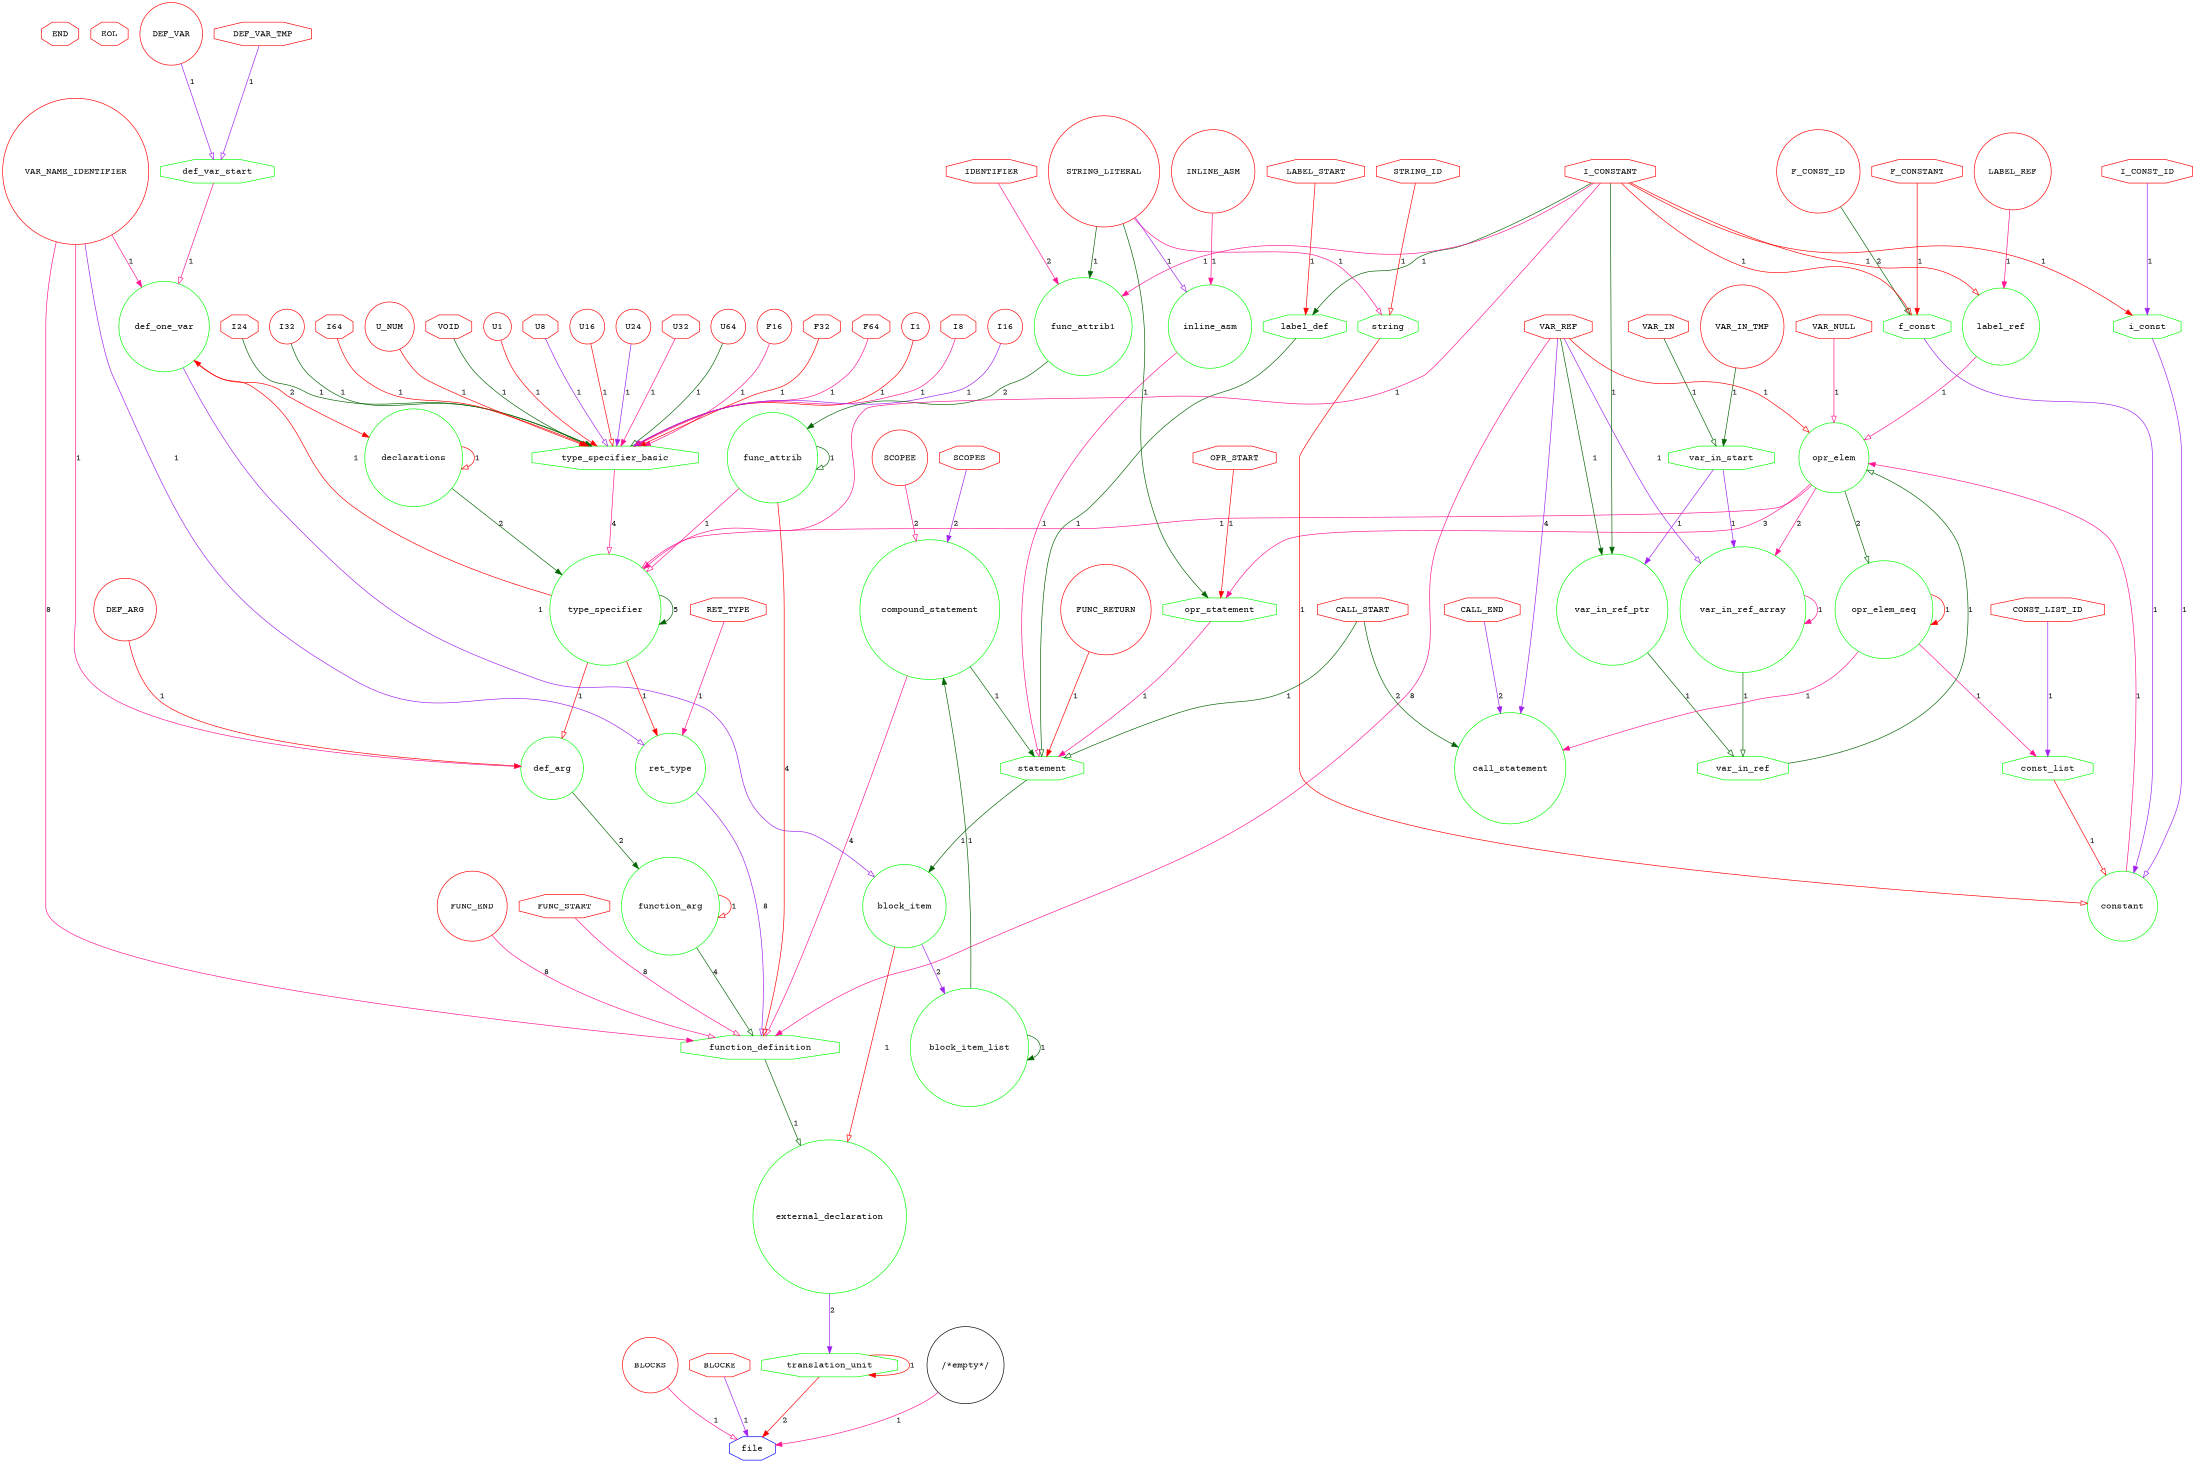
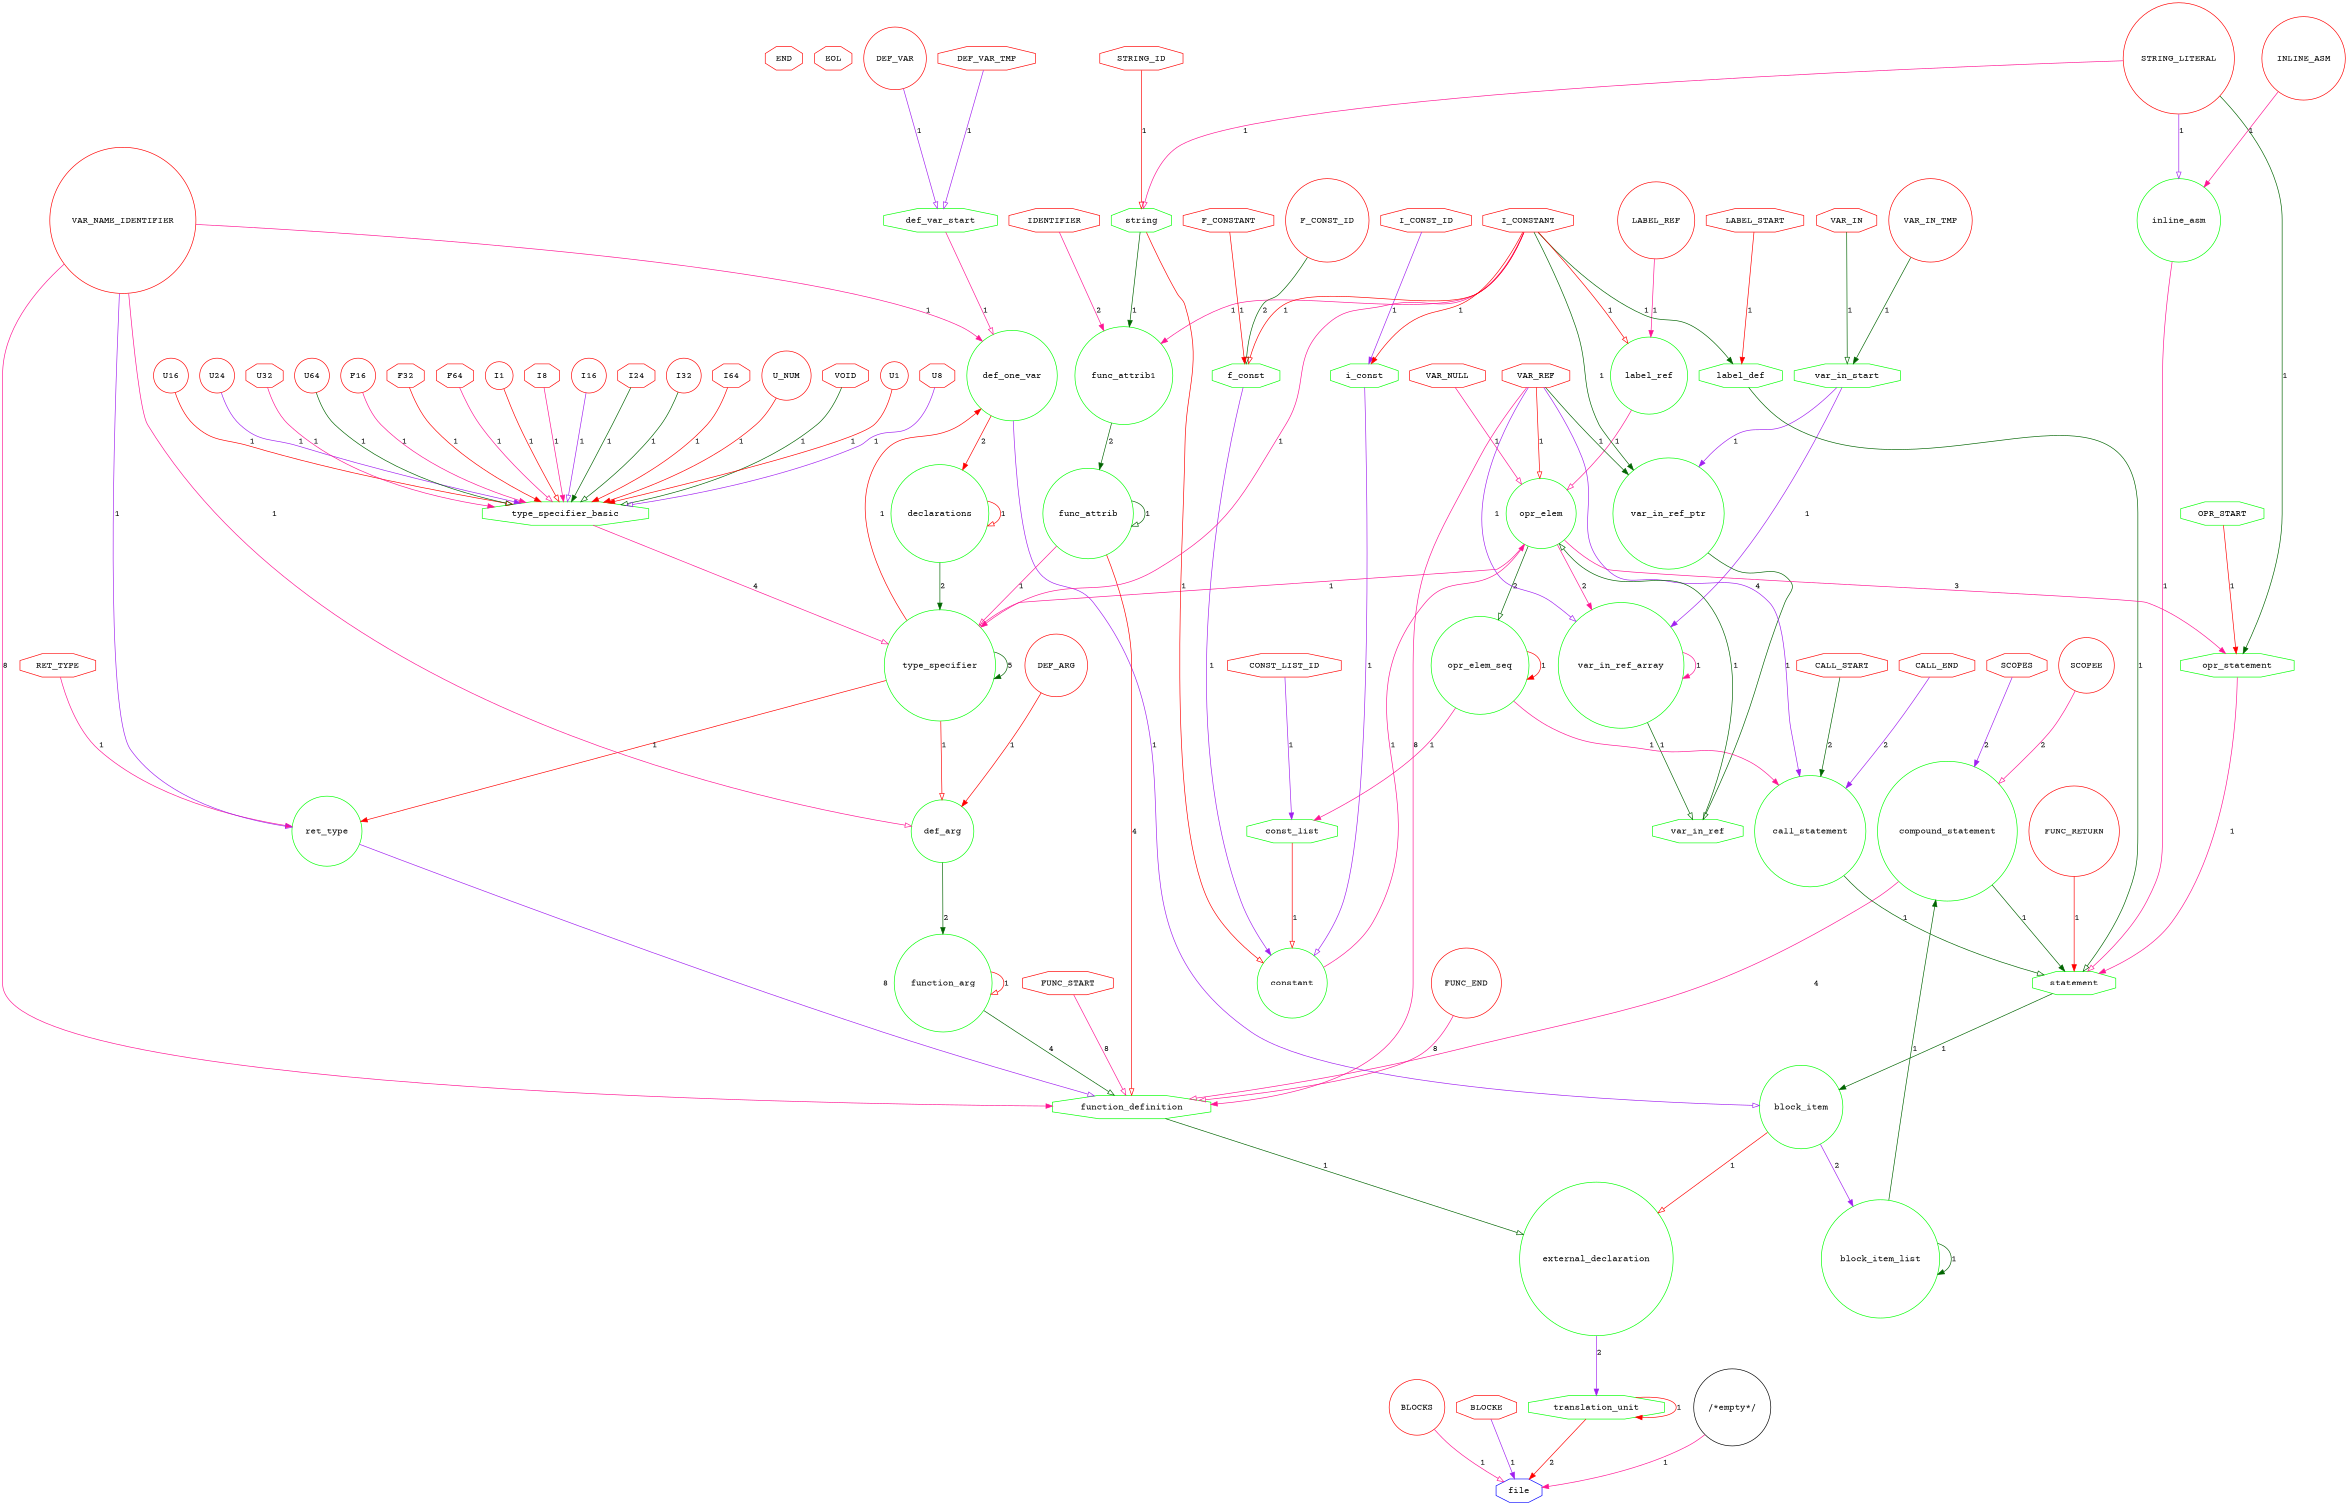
edge "STRING_LITERAL" -> "func_attrib1": now "string" -> "func_attrib1"
node "OPR_START": color Red -> Green
edge "CALL_START" -> "statement": now "call_statement" -> "statement"
